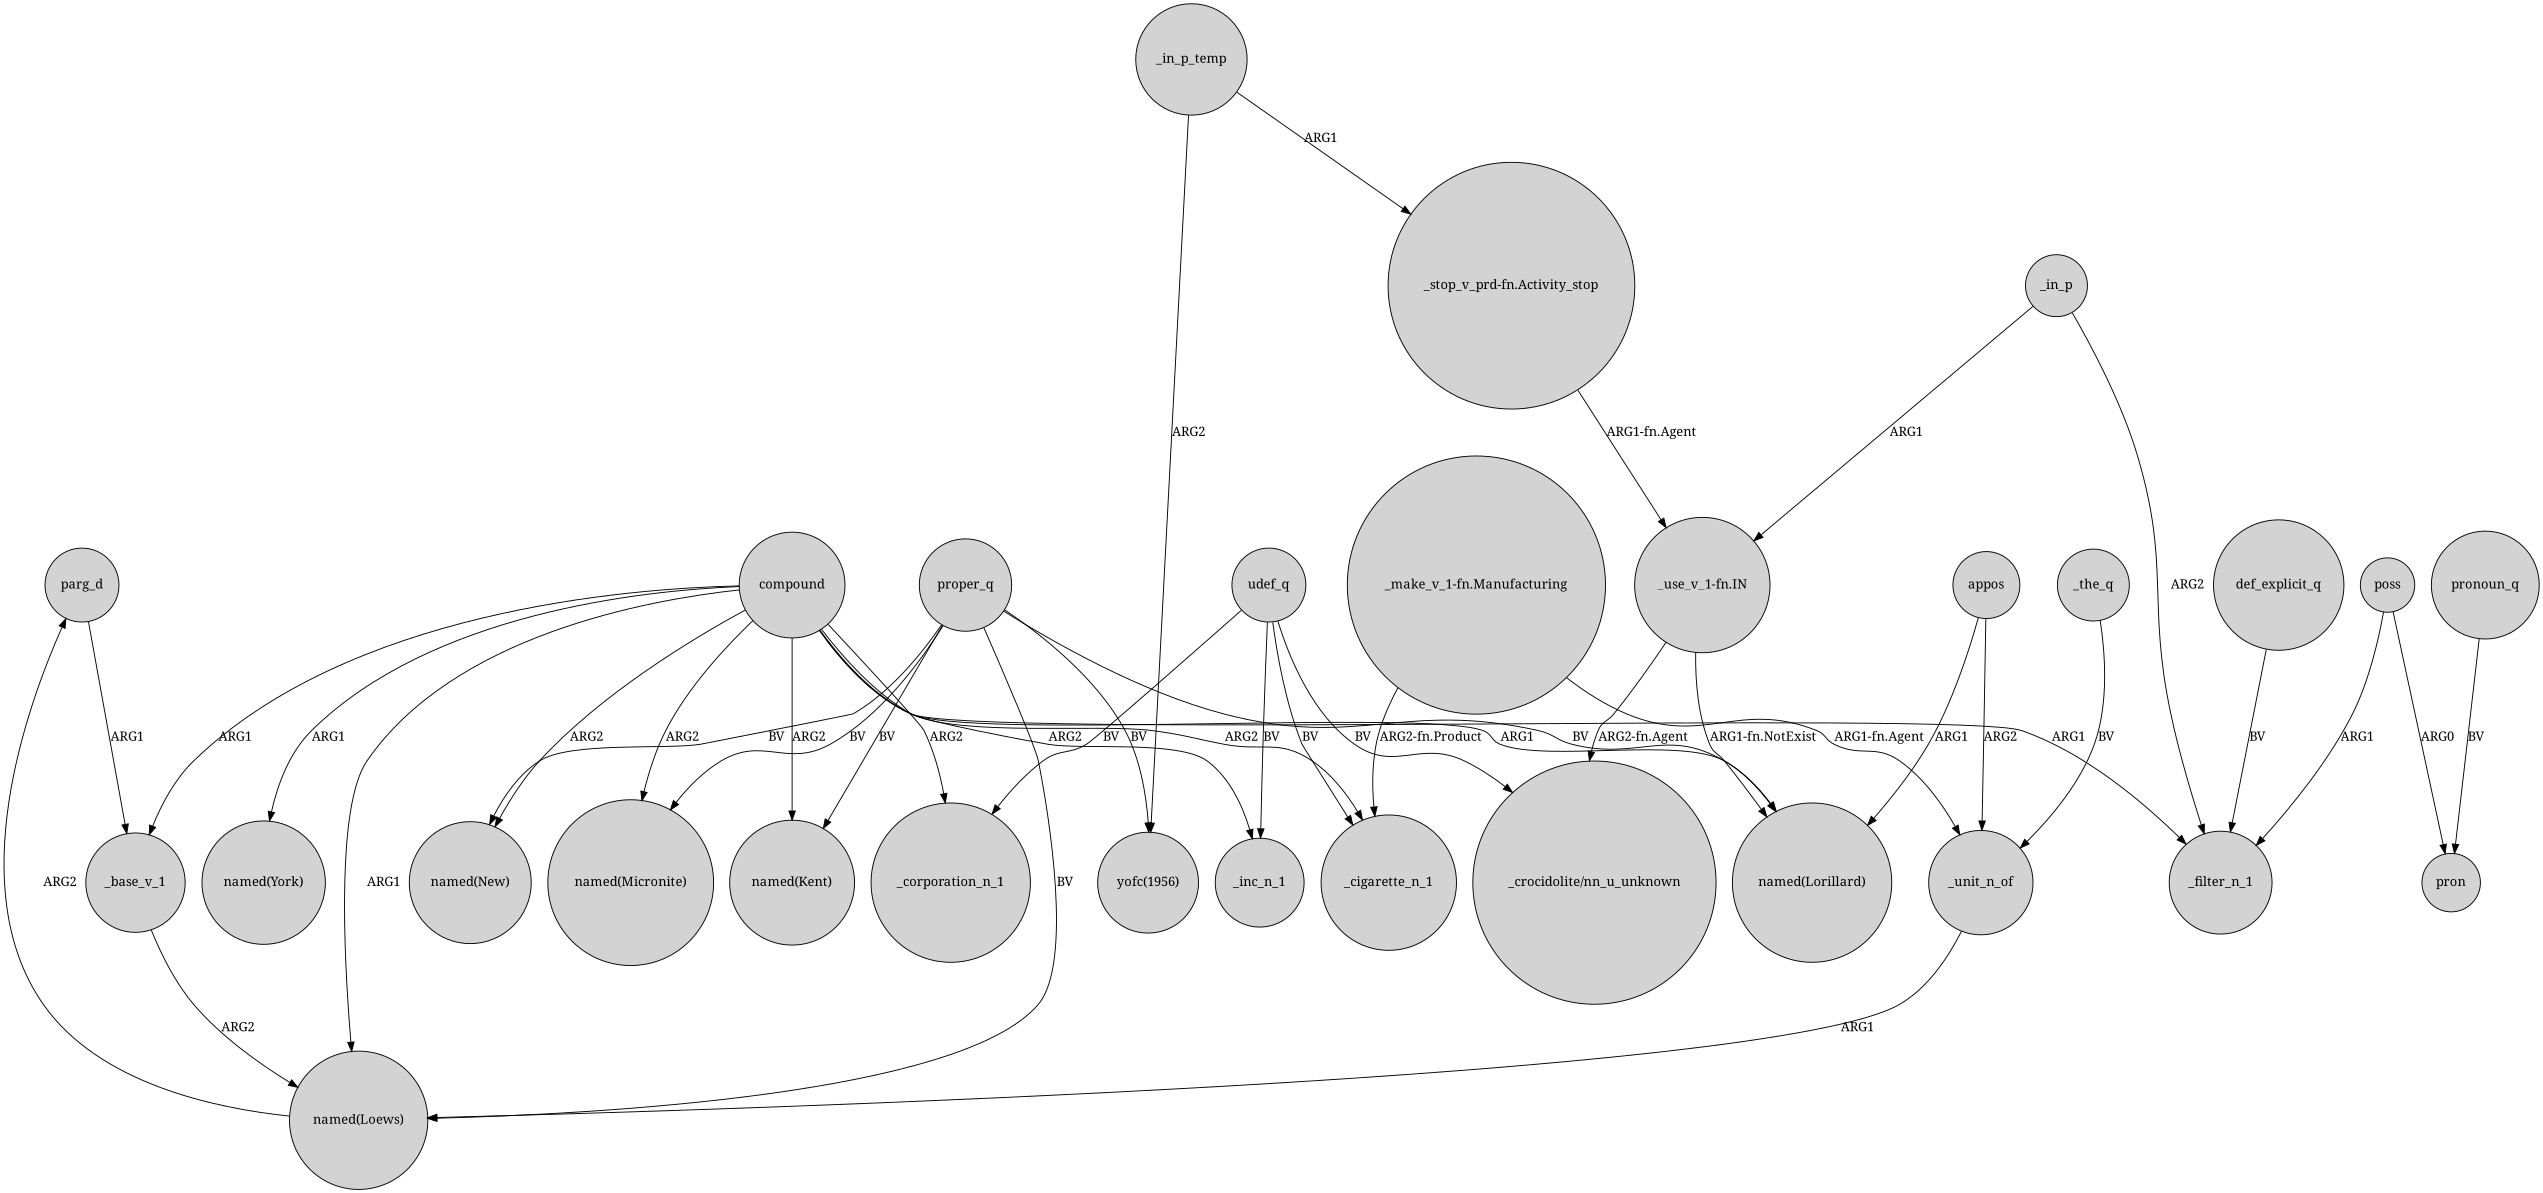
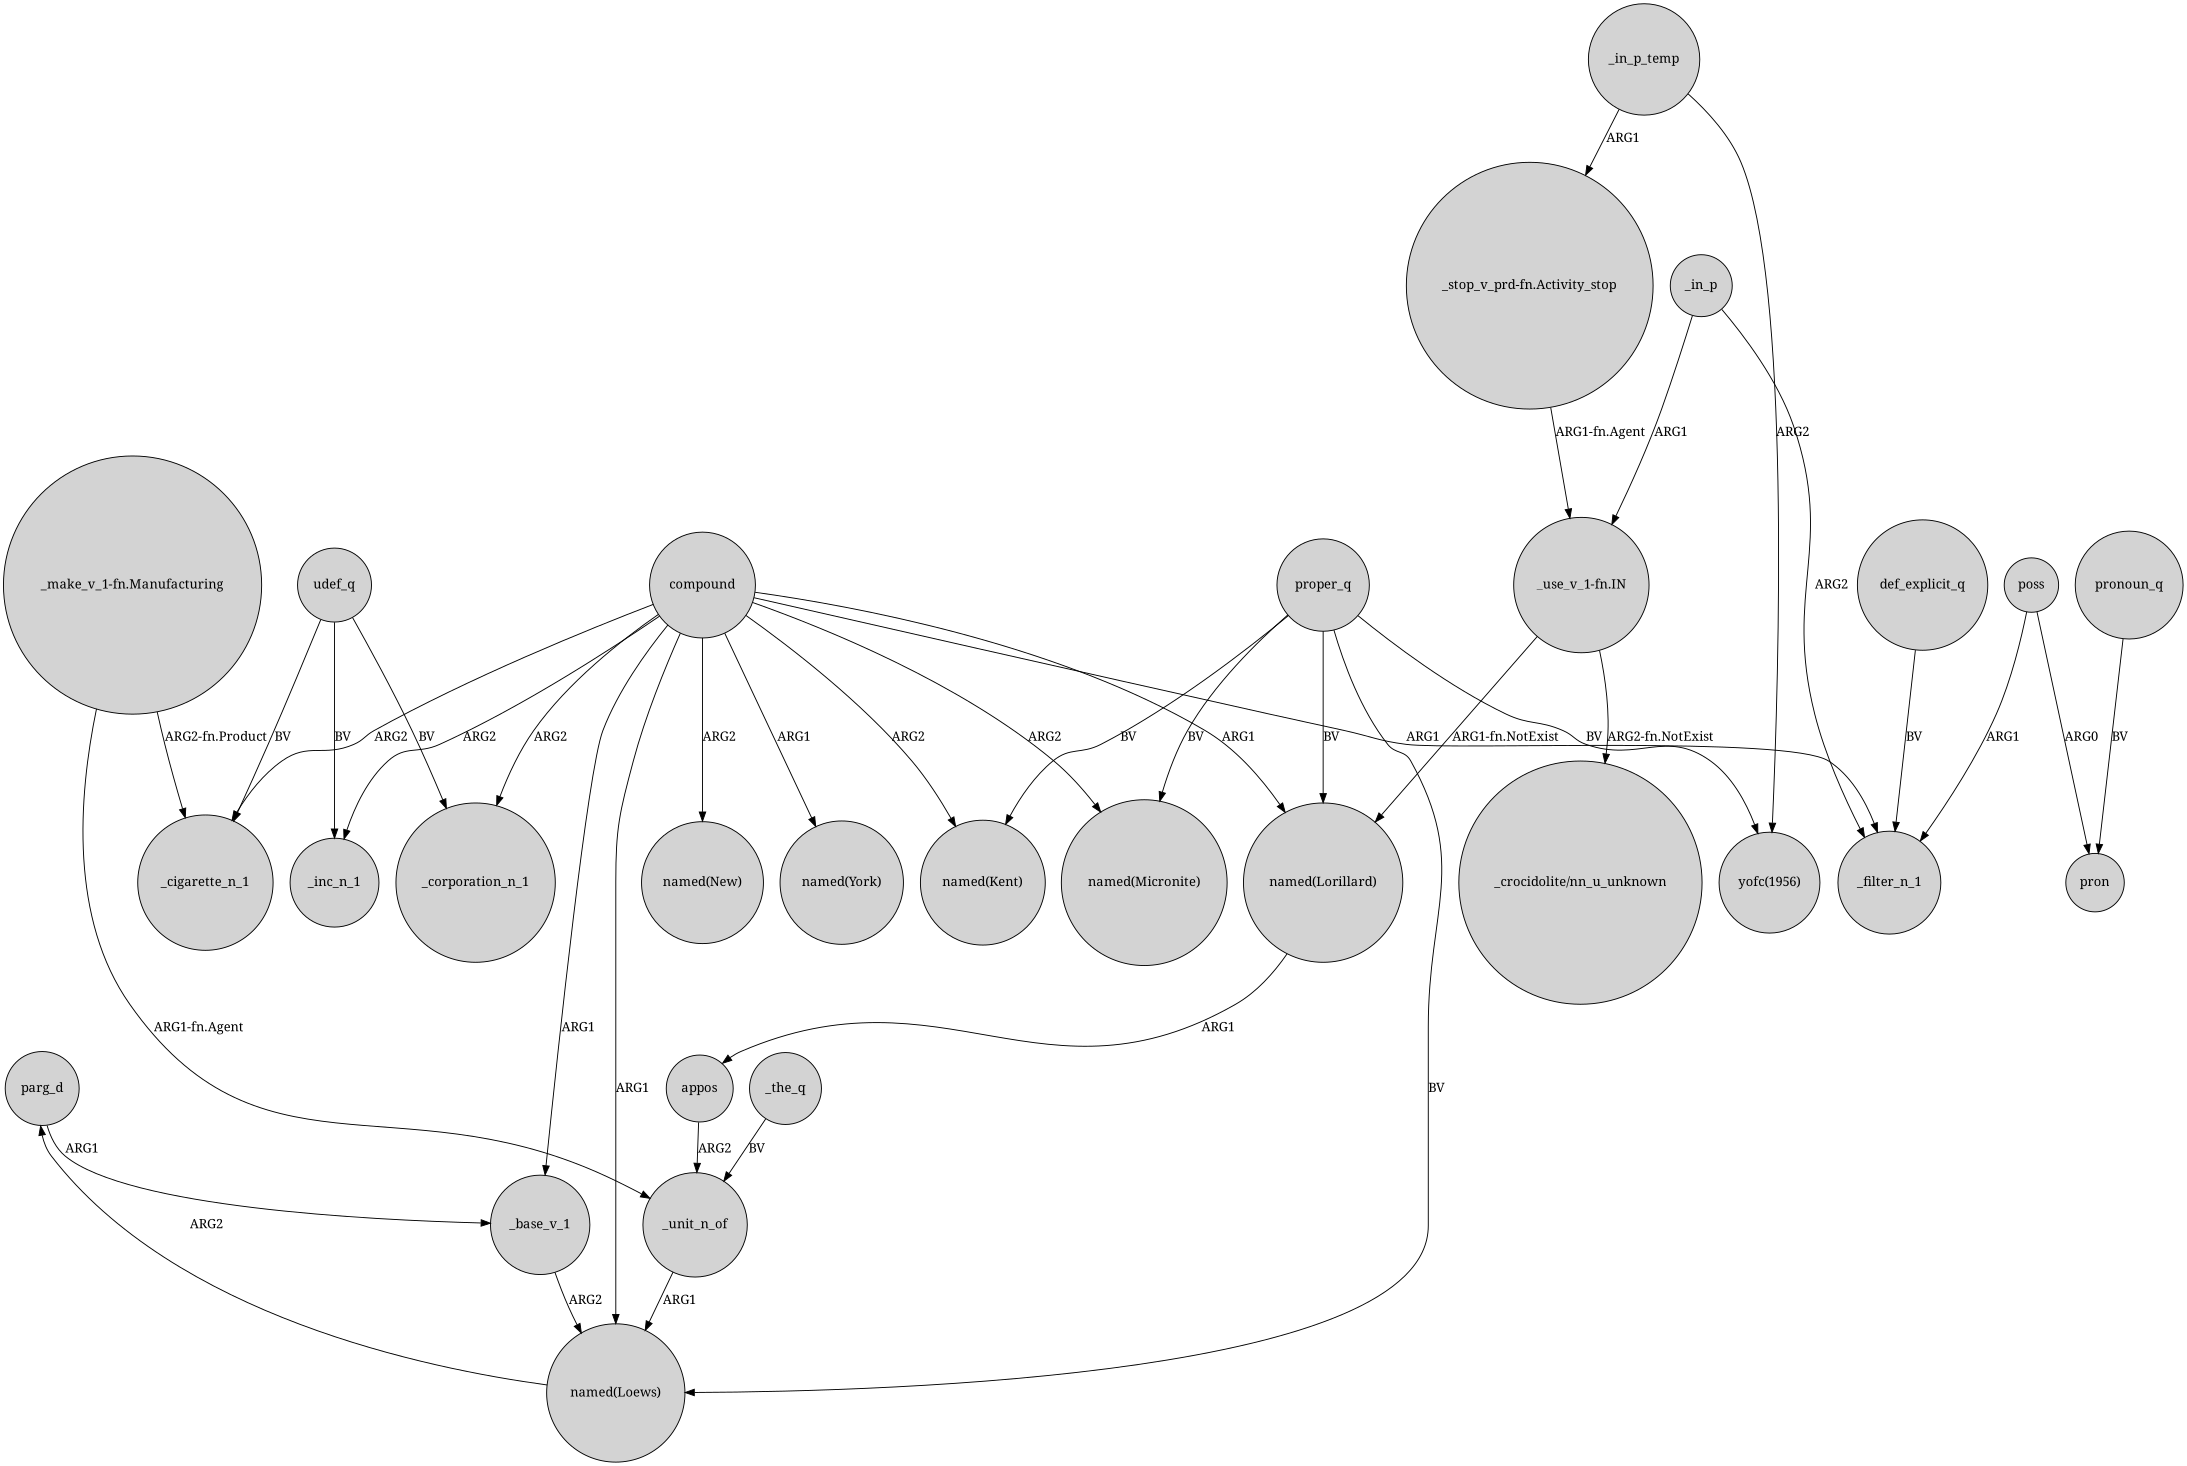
edge "appos" -> "named(Lorillard)": reversed
edge "_use_v_1-fn.IN" -> "_crocidolite/nn_u_unknown": label "ARG2-fn.Agent" -> "ARG2-fn.NotExist"
edge "proper_q" -> "named(New)": removed, label "BV"
edge "udef_q" -> "_crocidolite/nn_u_unknown": removed, label "BV"
